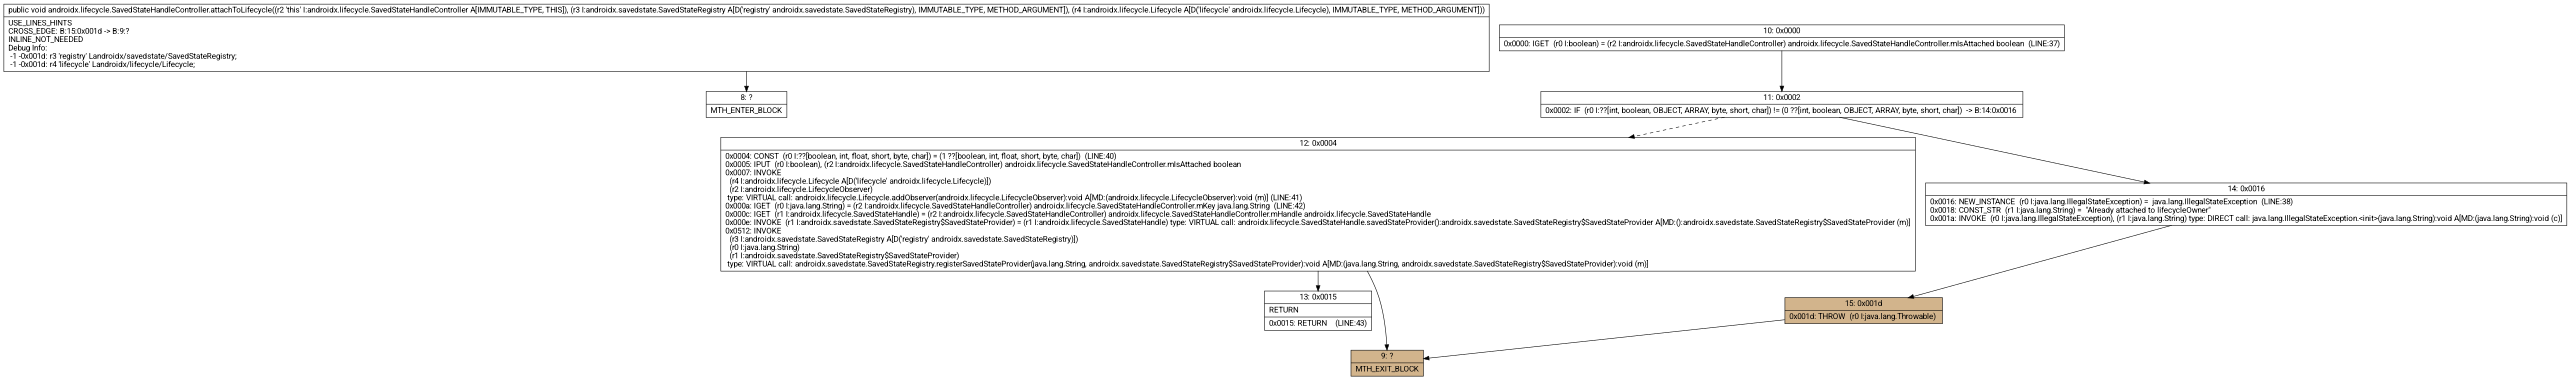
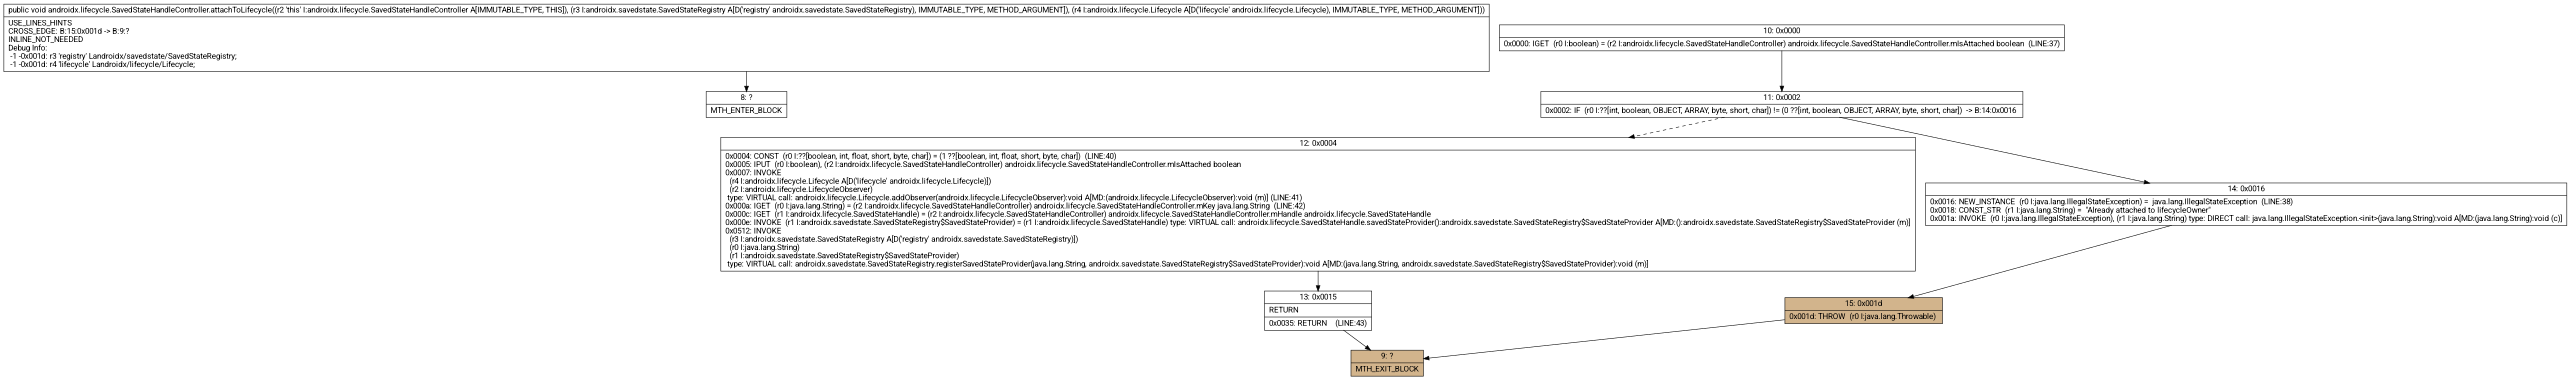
edge "12: 0x0004" -> "9: ?": now "13: 0x0015" -> "9: ?"
node "13: 0x0015": text "0x0015: RETURN    (LINE:43)" -> "0x0035: RETURN    (LINE:43)"
